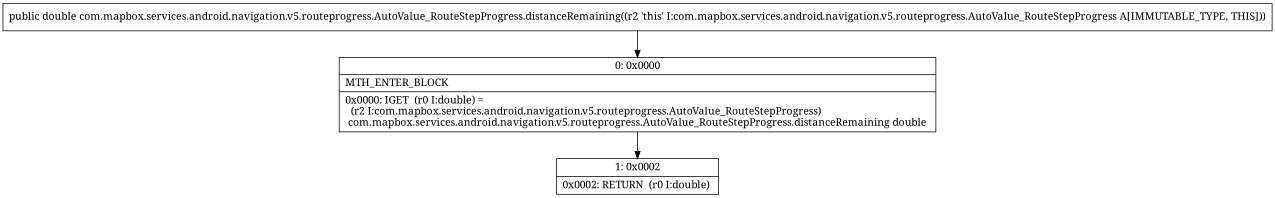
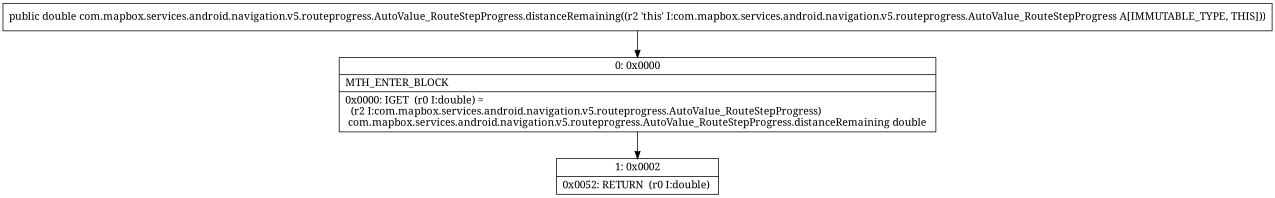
node "1: 0x0002": text "0x0002: RETURN  (r0 I:double)" -> "0x0052: RETURN  (r0 I:double)"
